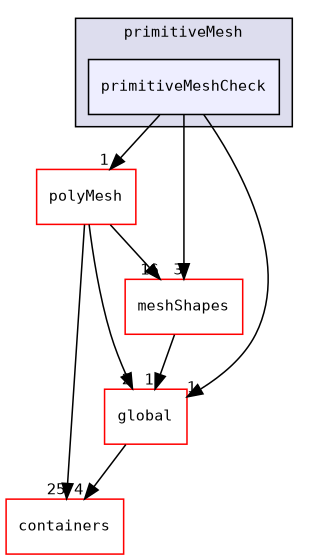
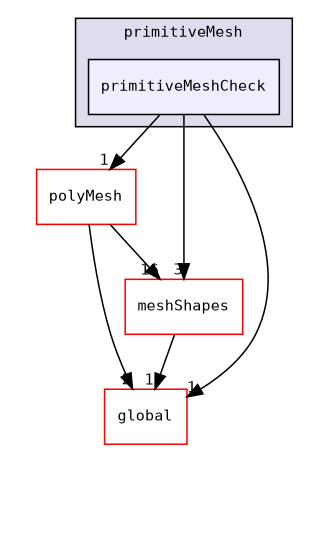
node "containers": removed
